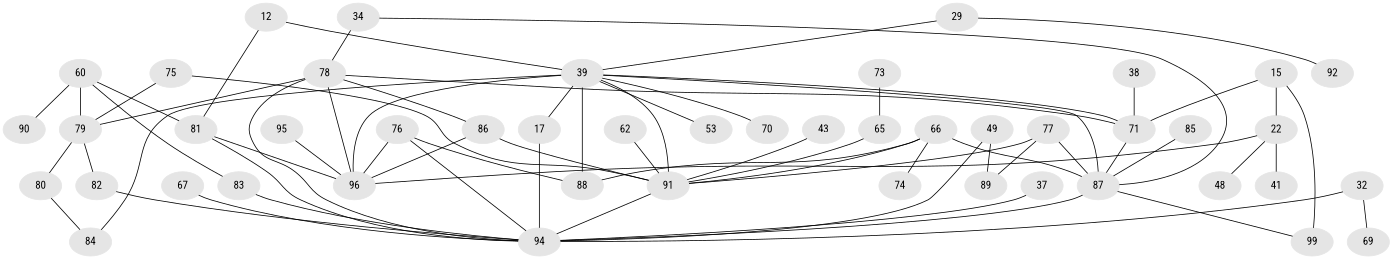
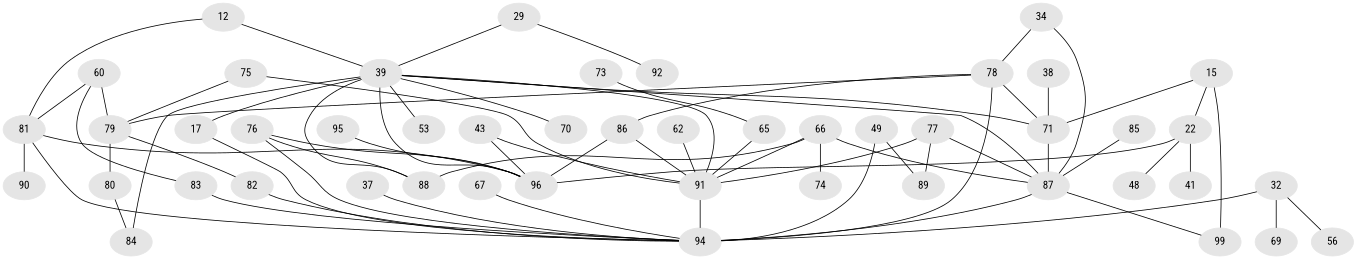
edge "60" -- "90": now "81" -- "90"
edge "78" -- "96": now "43" -- "96"
node "56": added
